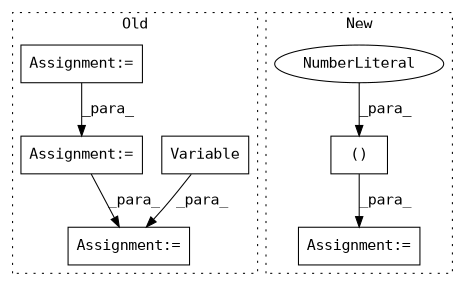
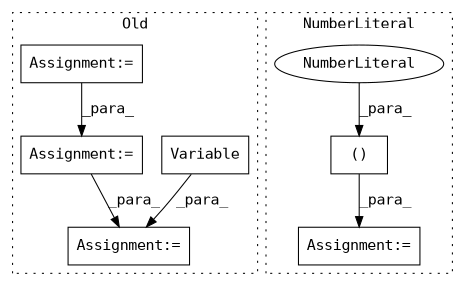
cluster "New": label "New" -> "NumberLiteral"
